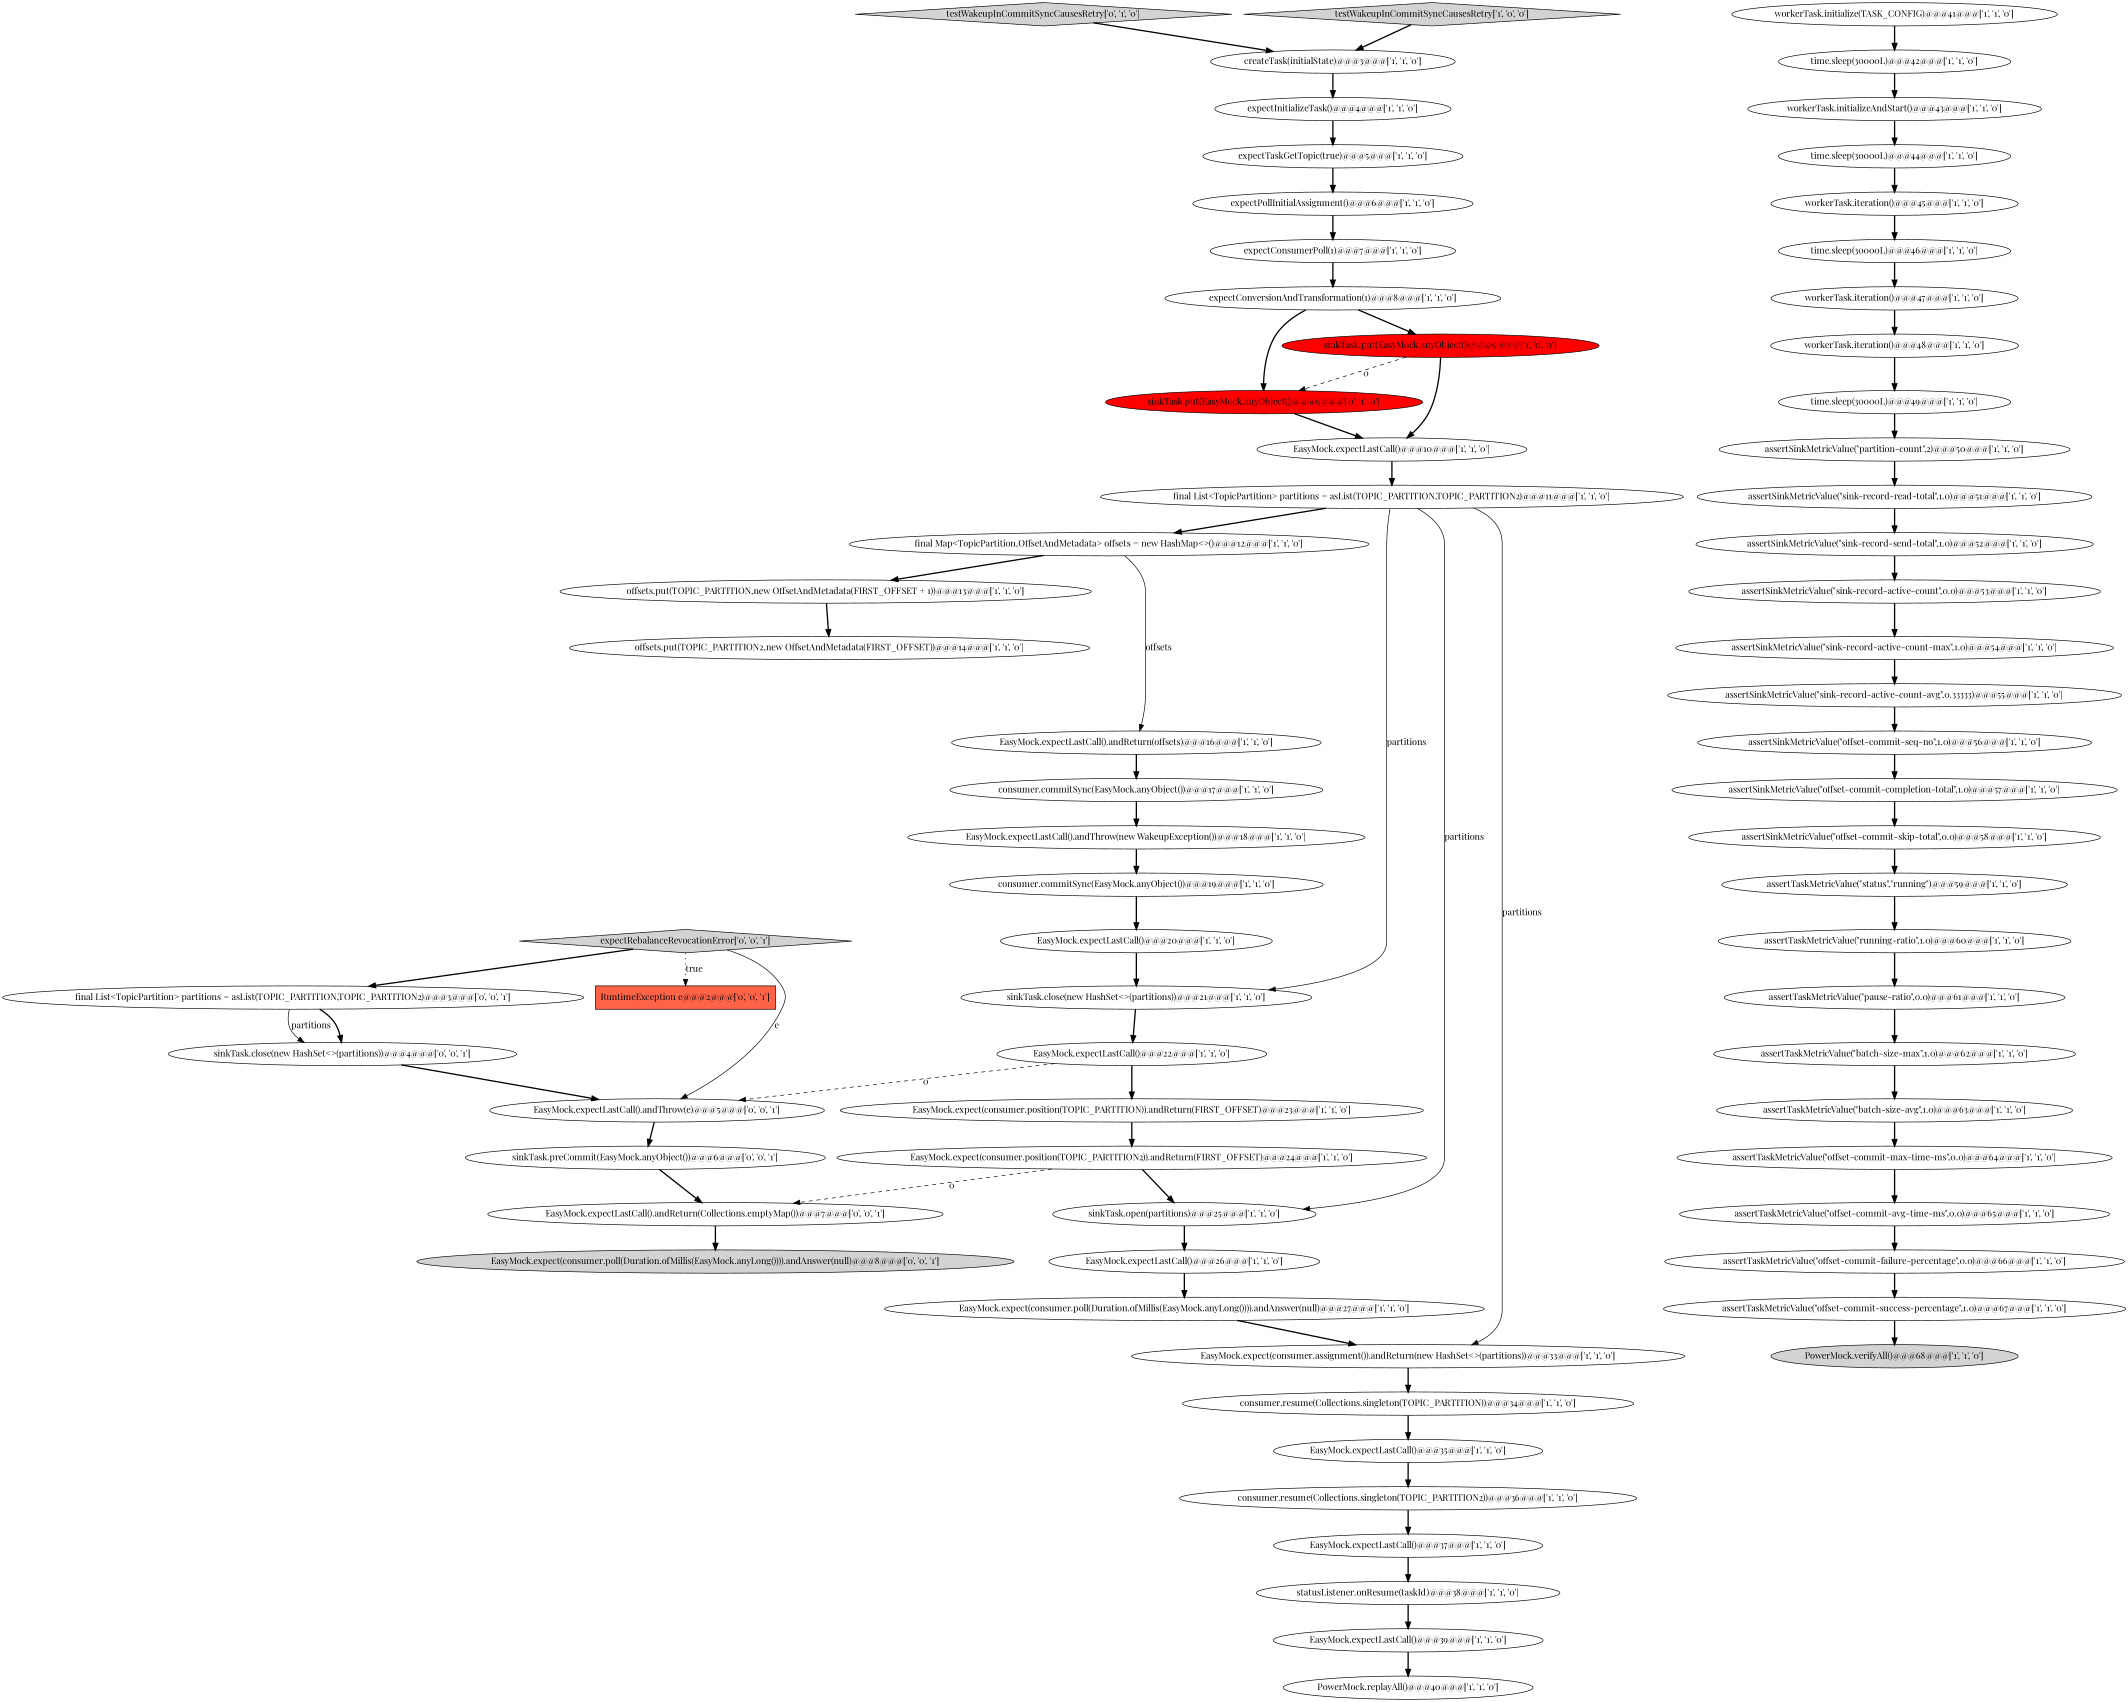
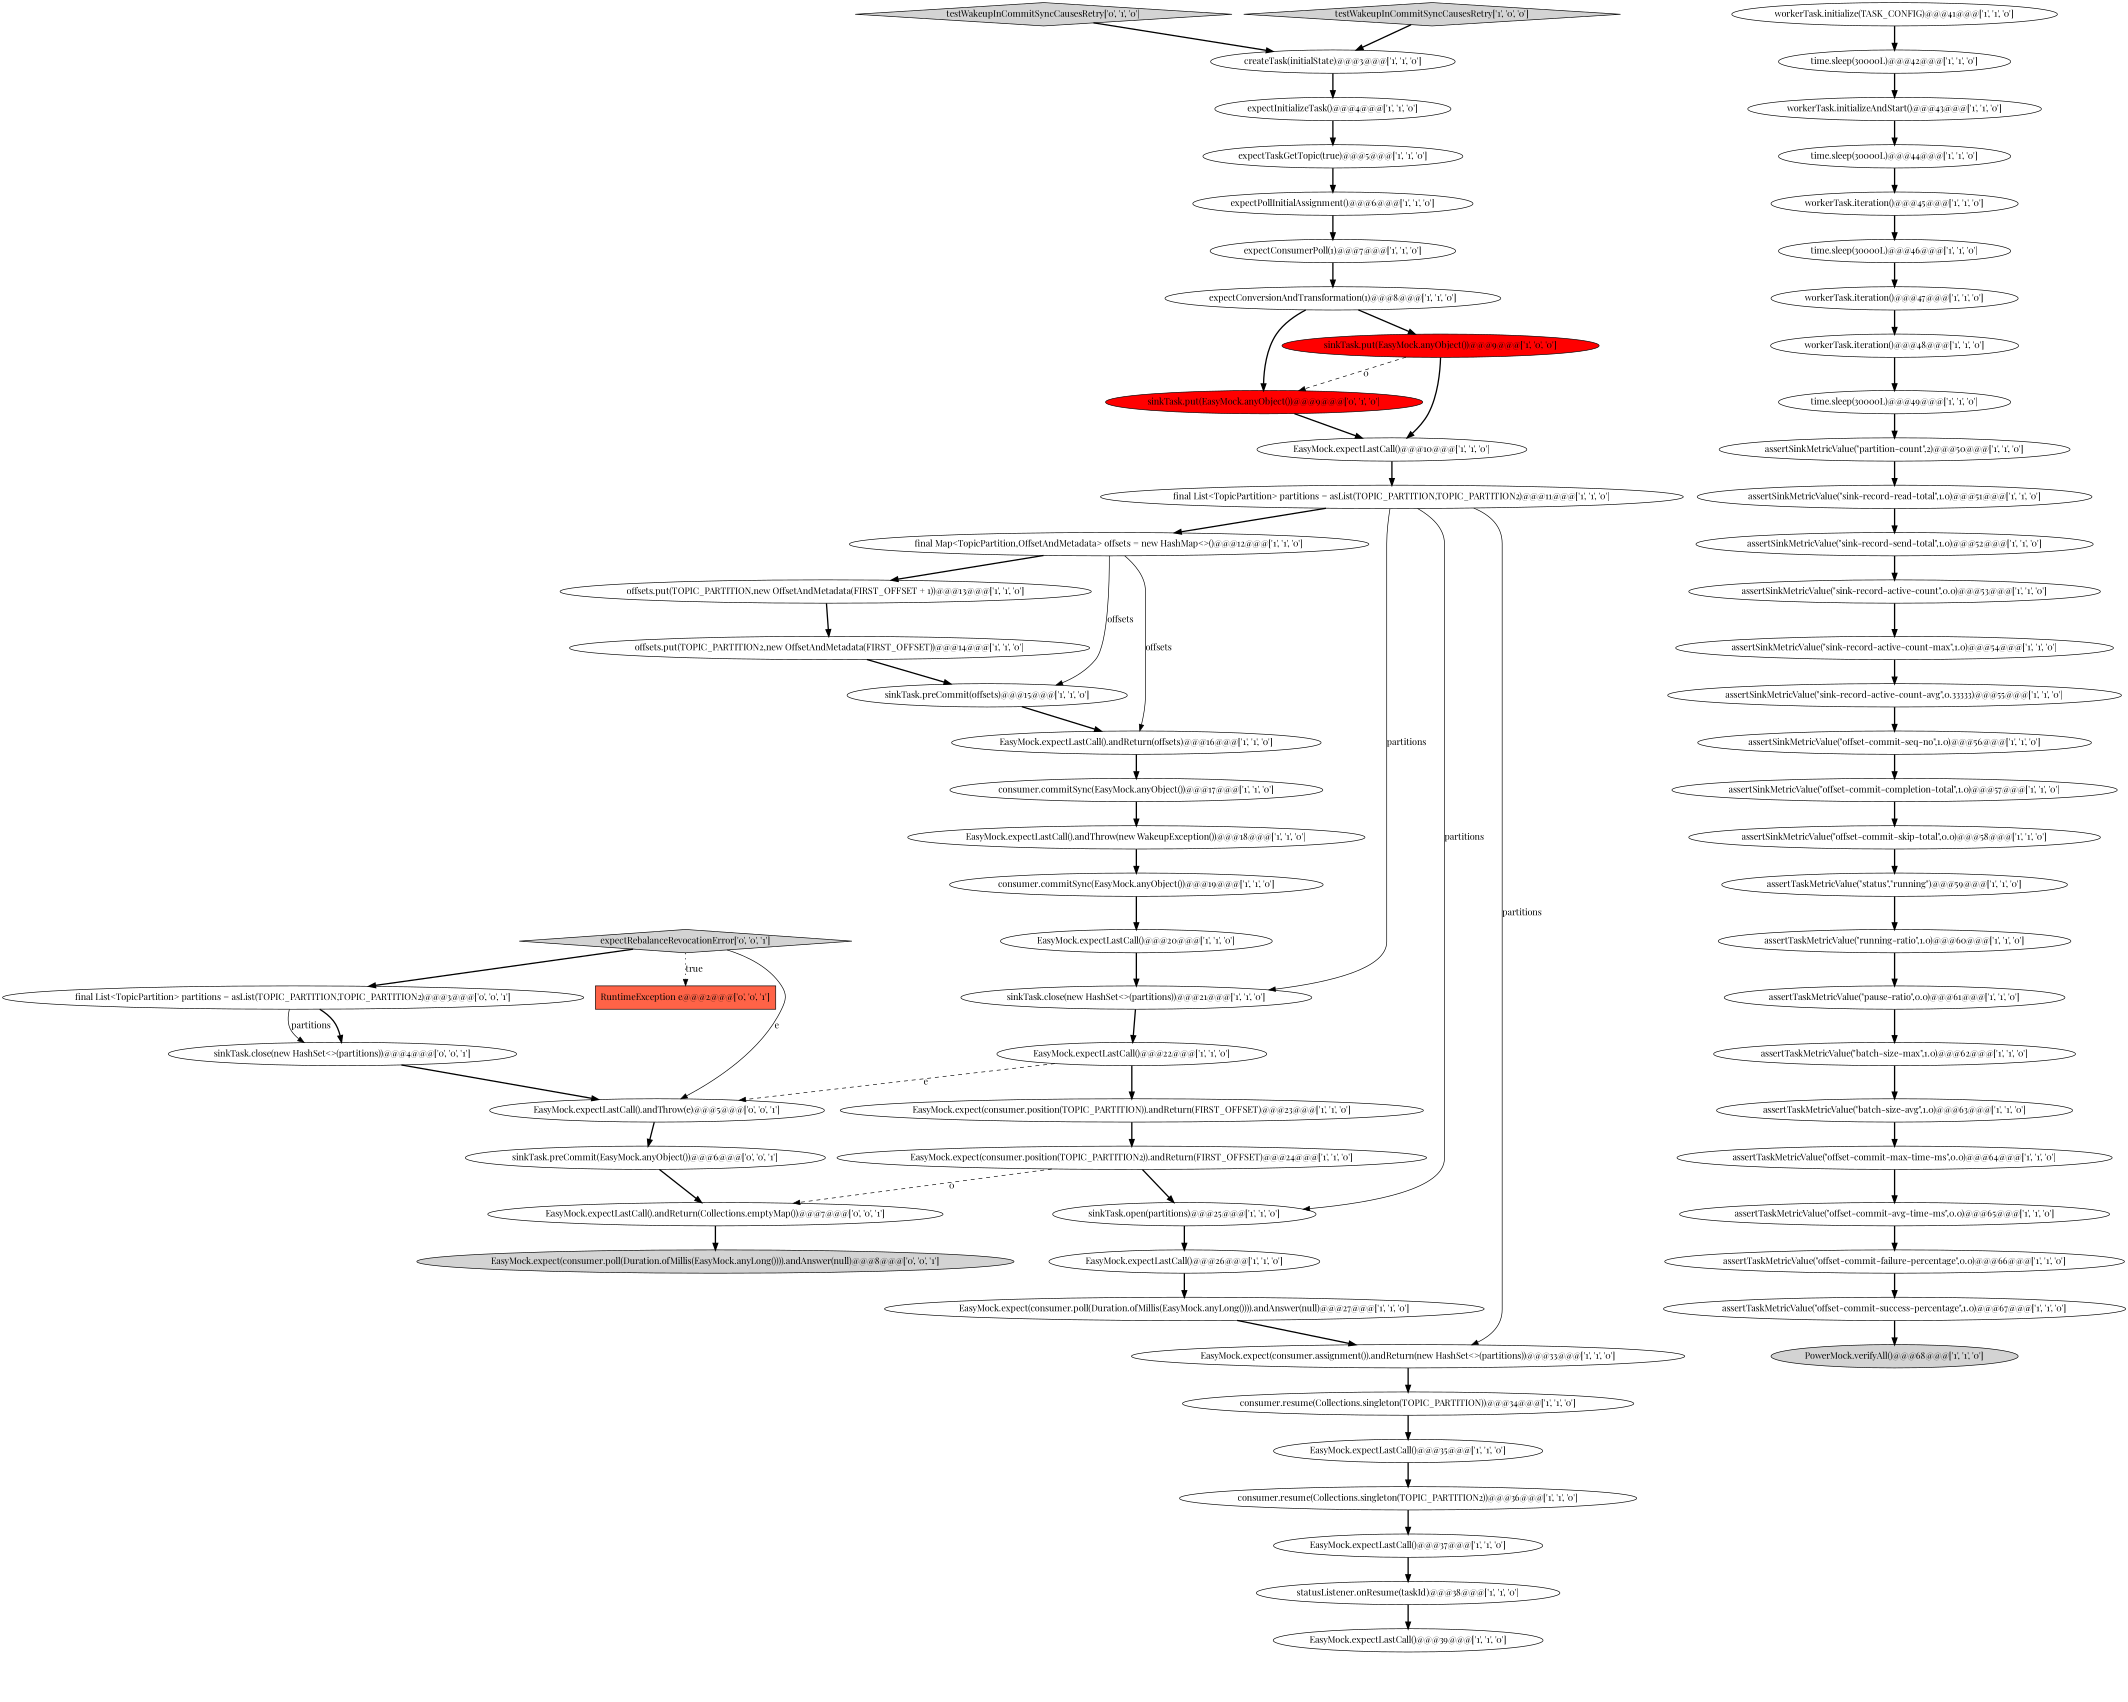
node "sinkTask.preCommit(offsets)@@@15@@@['1', '1', '0']": added
edge "EasyMock.expectLastCall()@@@22@@@['1', '1', '0']" -> "EasyMock.expectLastCall().andThrow(e)@@@5@@@['0', '0', '1']": label "0" -> "e"
node "PowerMock.replayAll()@@@40@@@['1', '1', '0']": removed
